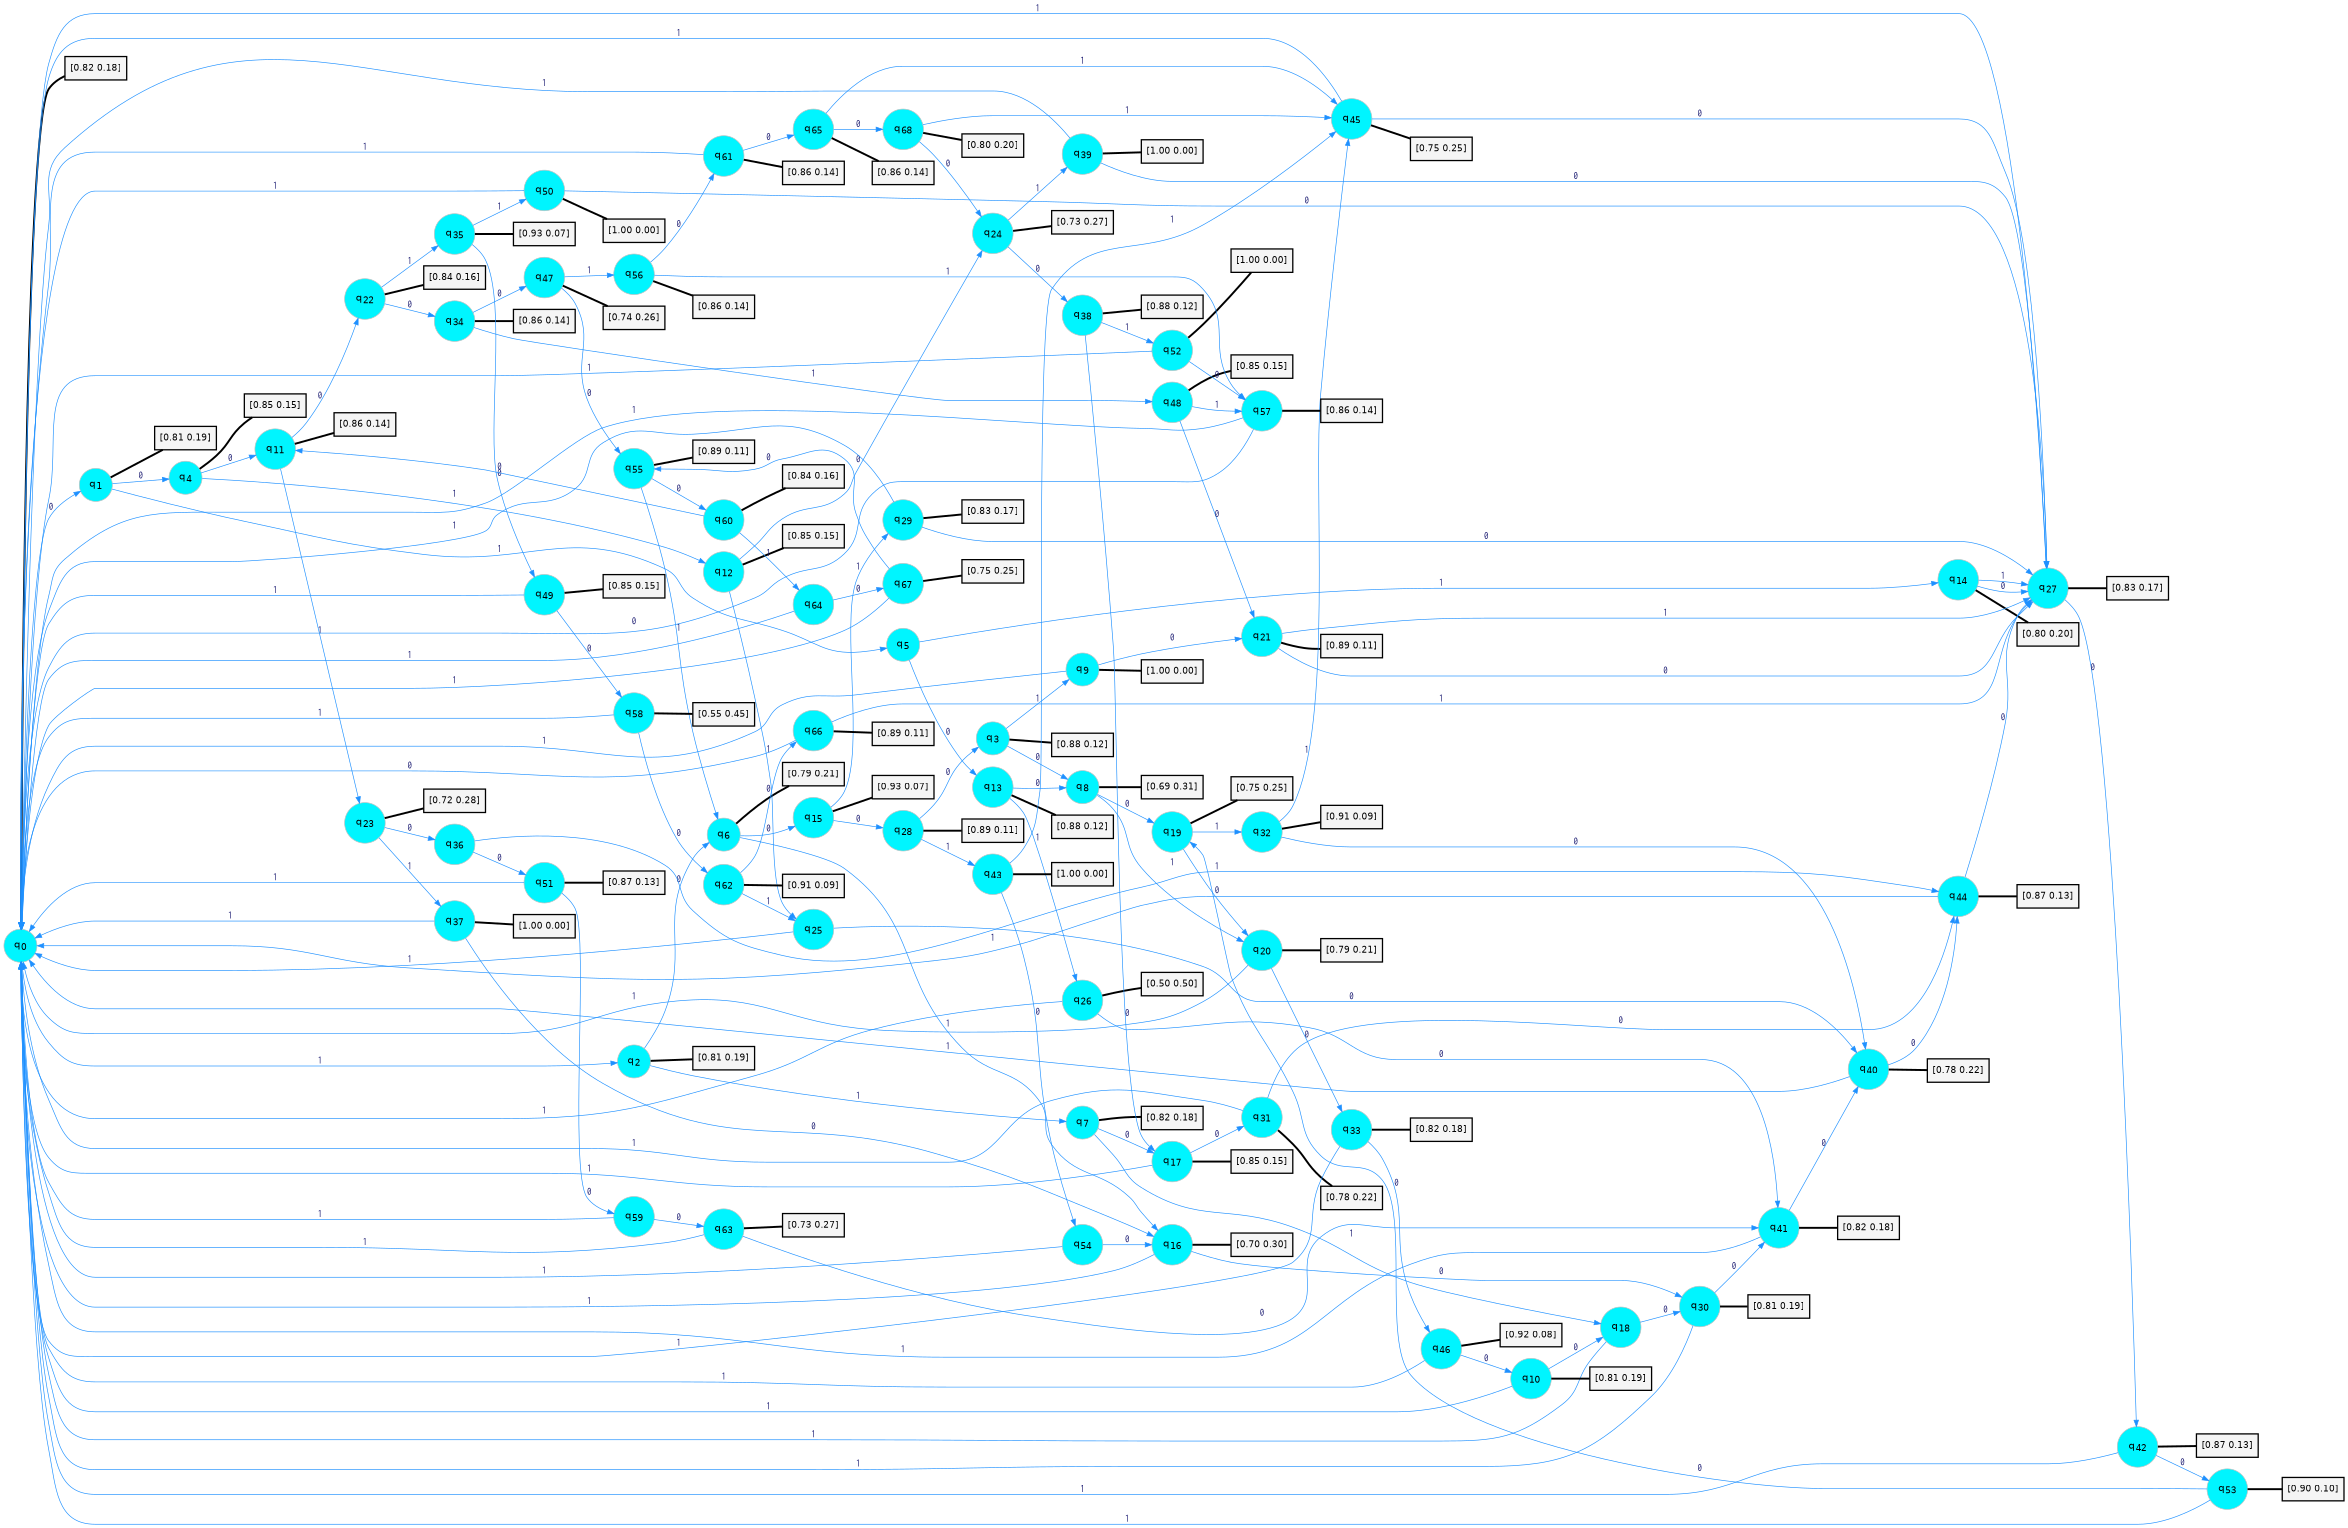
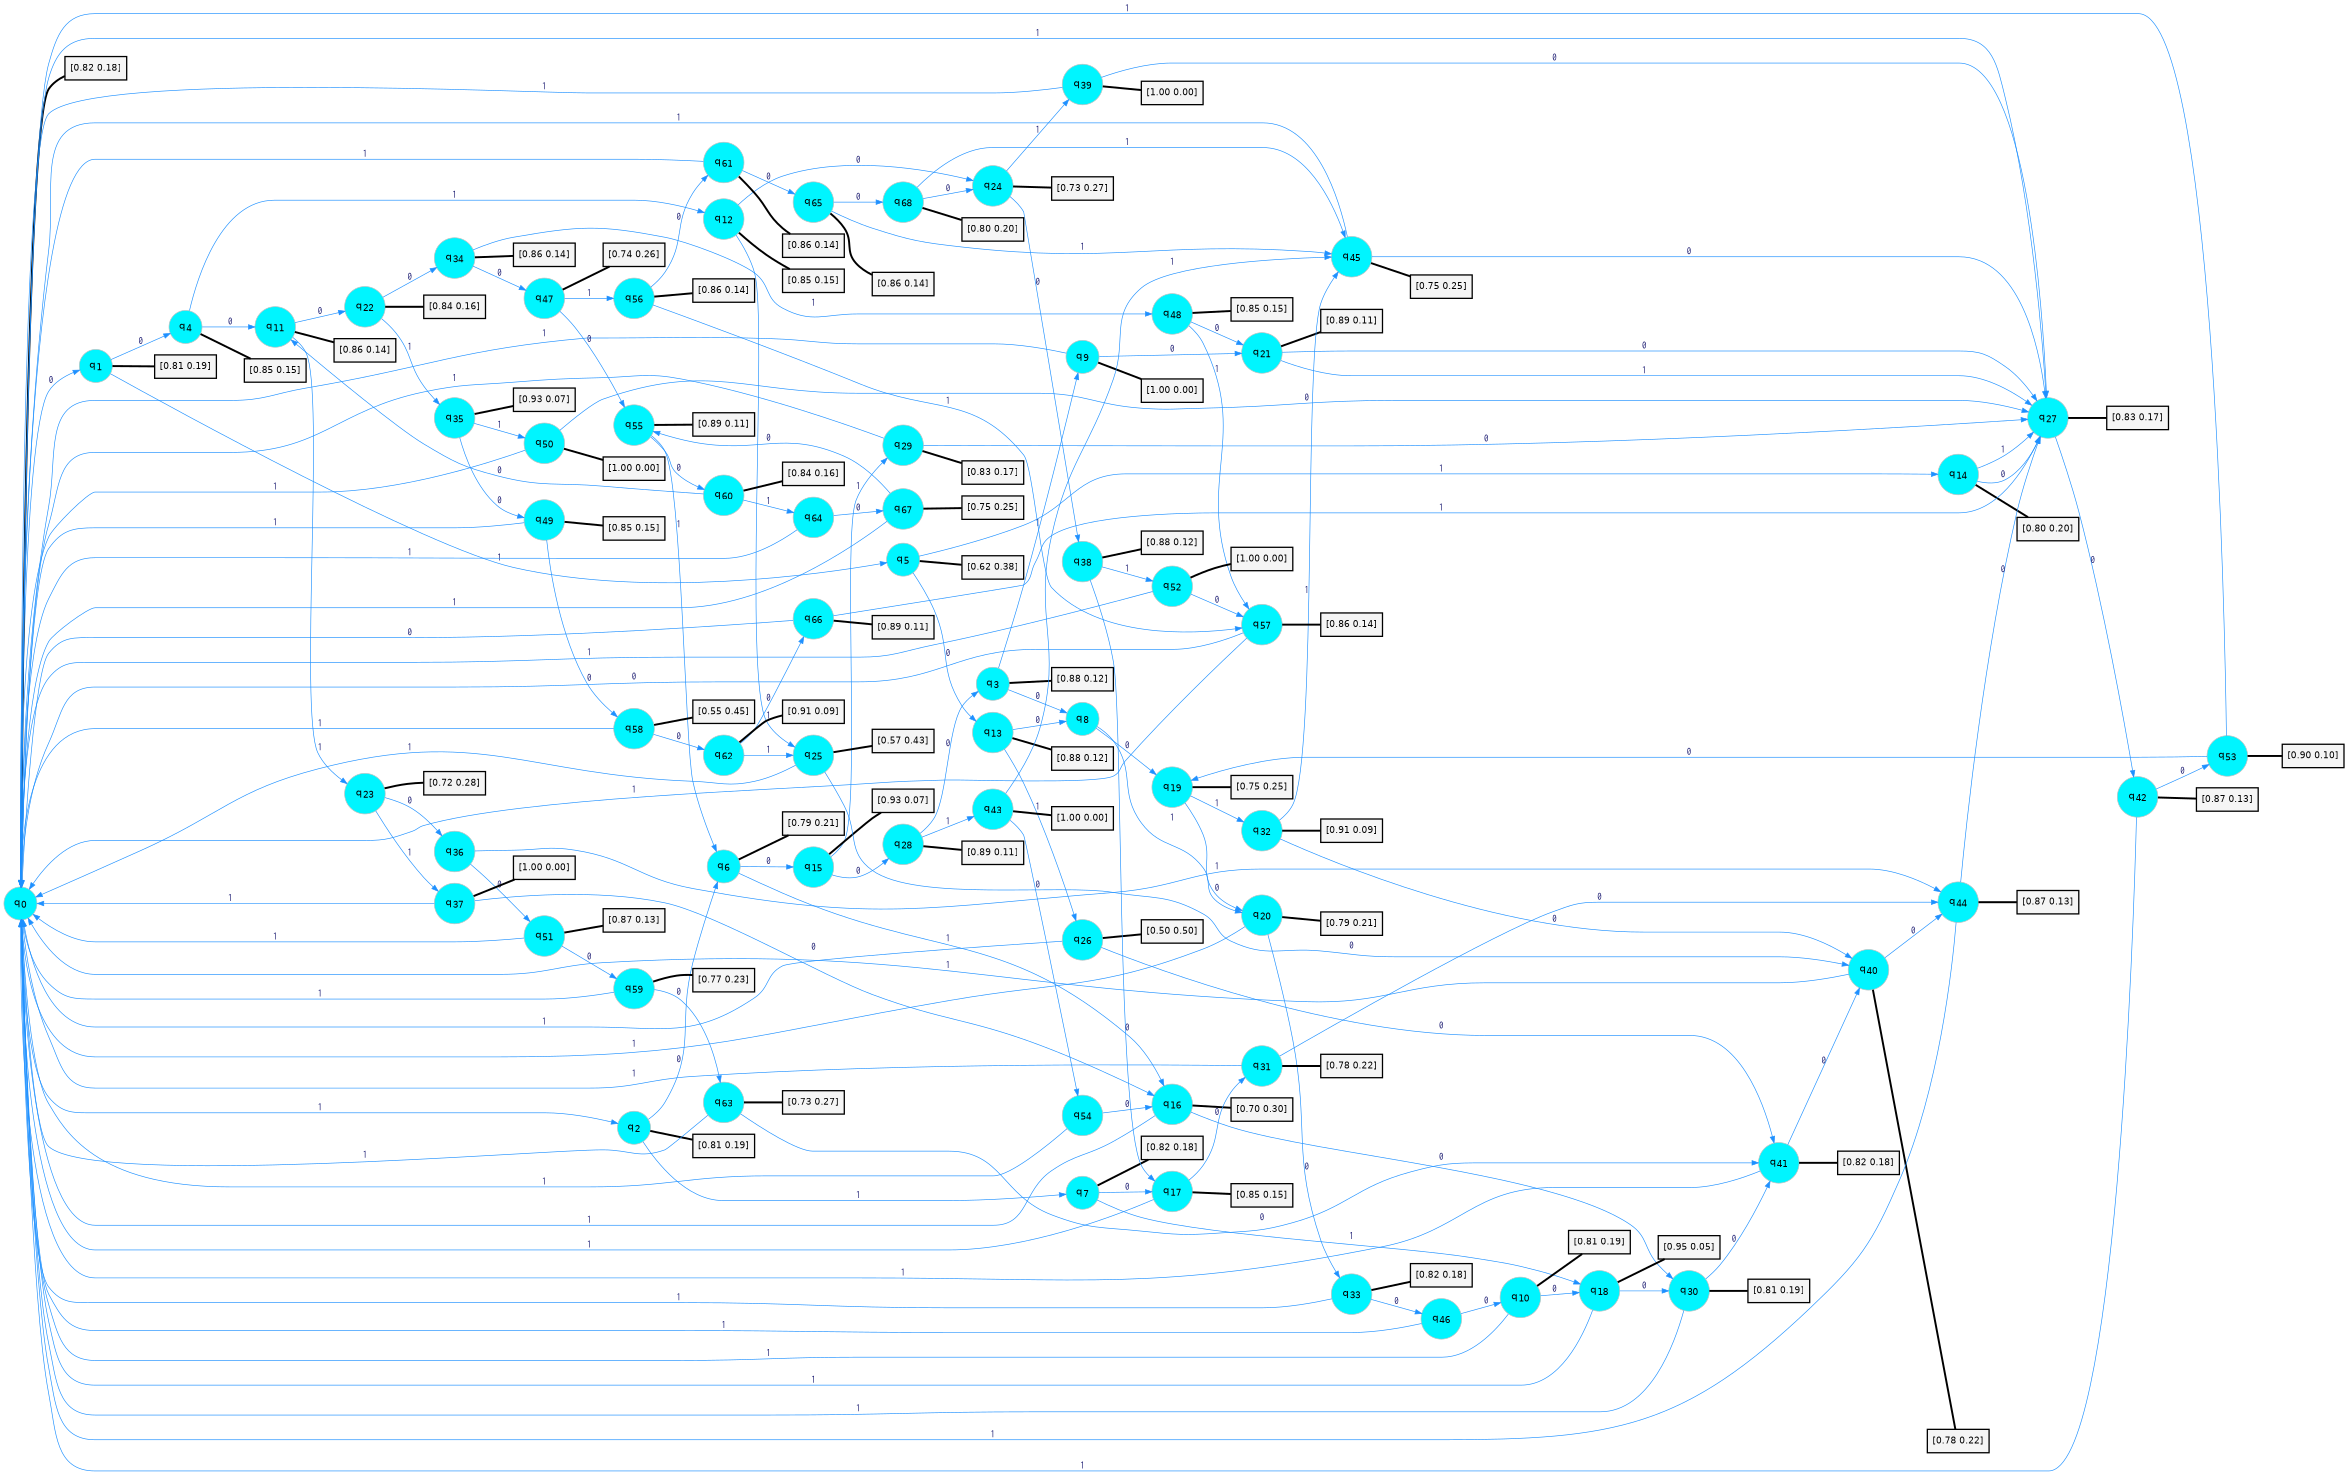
node "[0.62 0.38]": added
node "[0.57 0.43]": added
node "[0.69 0.31]": removed
node "[0.77 0.23]": added
node "[0.95 0.05]": added
node "[0.92 0.08]": removed
